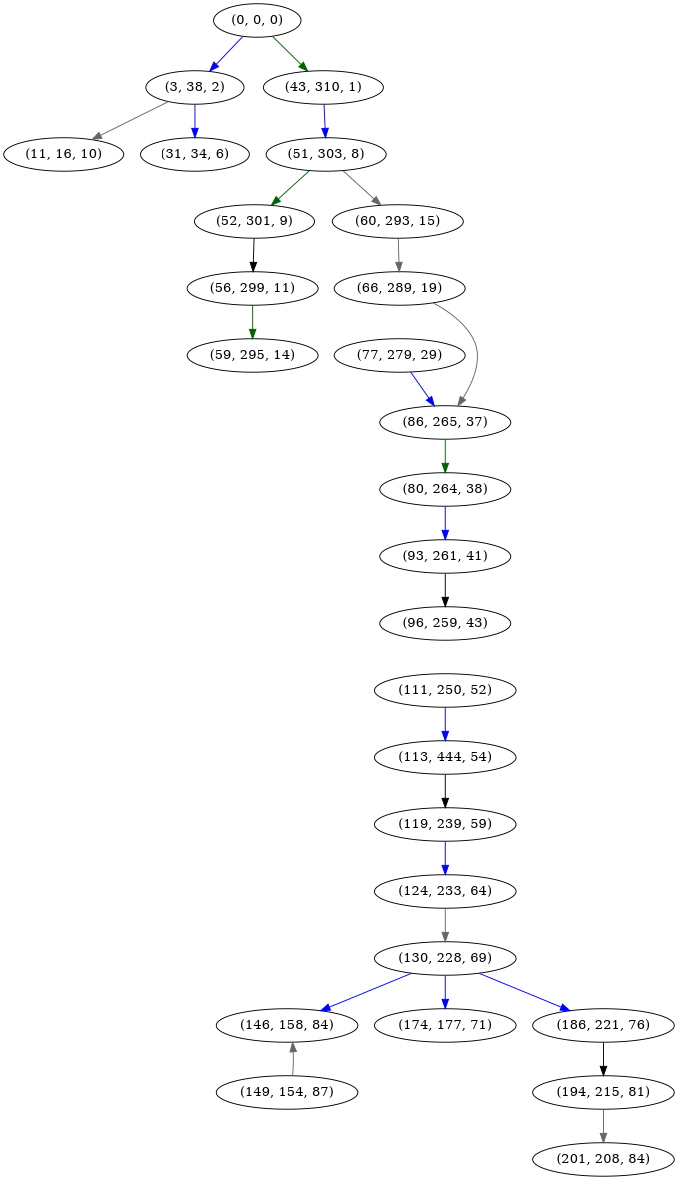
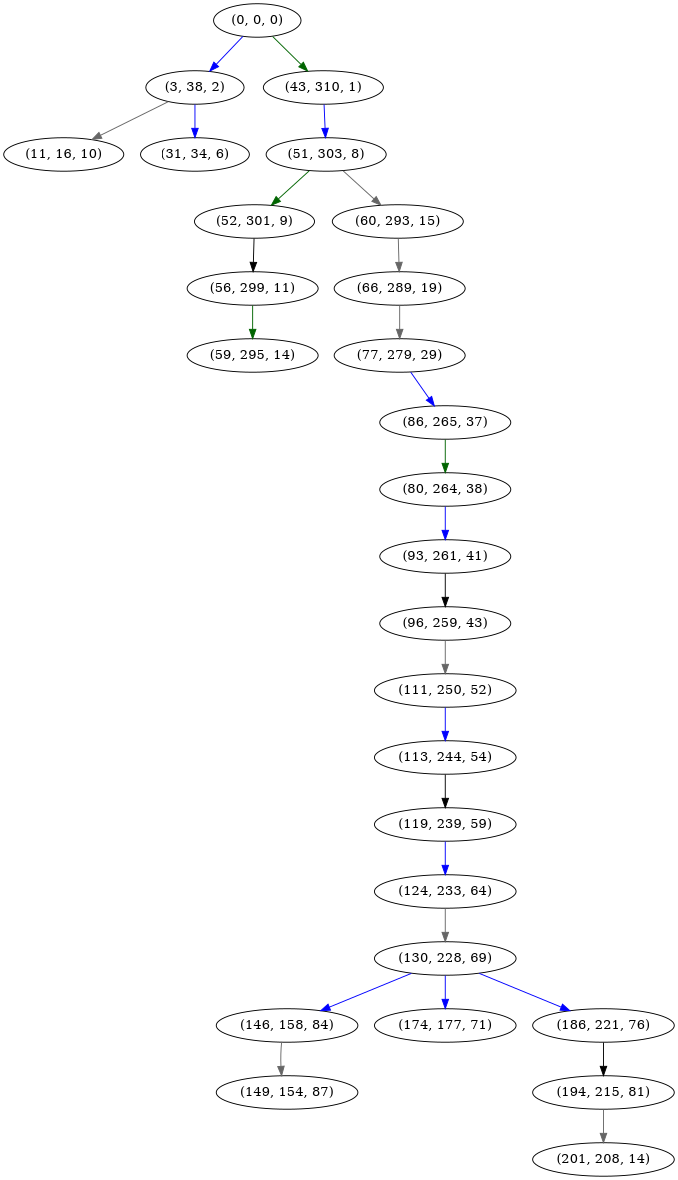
edge "(66, 289, 19)" -> "(86, 265, 37)": now "(66, 289, 19)" -> "(77, 279, 29)"
edge "(96, 259, 43)" -> "(111, 250, 52)": added
node "(113, 444, 54)": label "(113, 444, 54)" -> "(113, 244, 54)"
edge "(149, 154, 87)" -> "(146, 158, 84)": reversed
node "(201, 208, 84)": label "(201, 208, 84)" -> "(201, 208, 14)"
